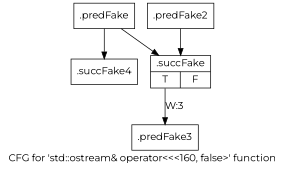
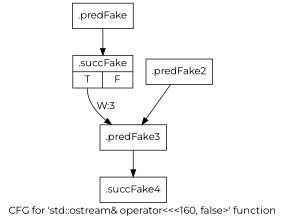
edge ".predFake2" -> ".succFake": now ".predFake2" -> ".predFake3"
edge ".predFake" -> ".succFake4": now ".predFake3" -> ".succFake4"
